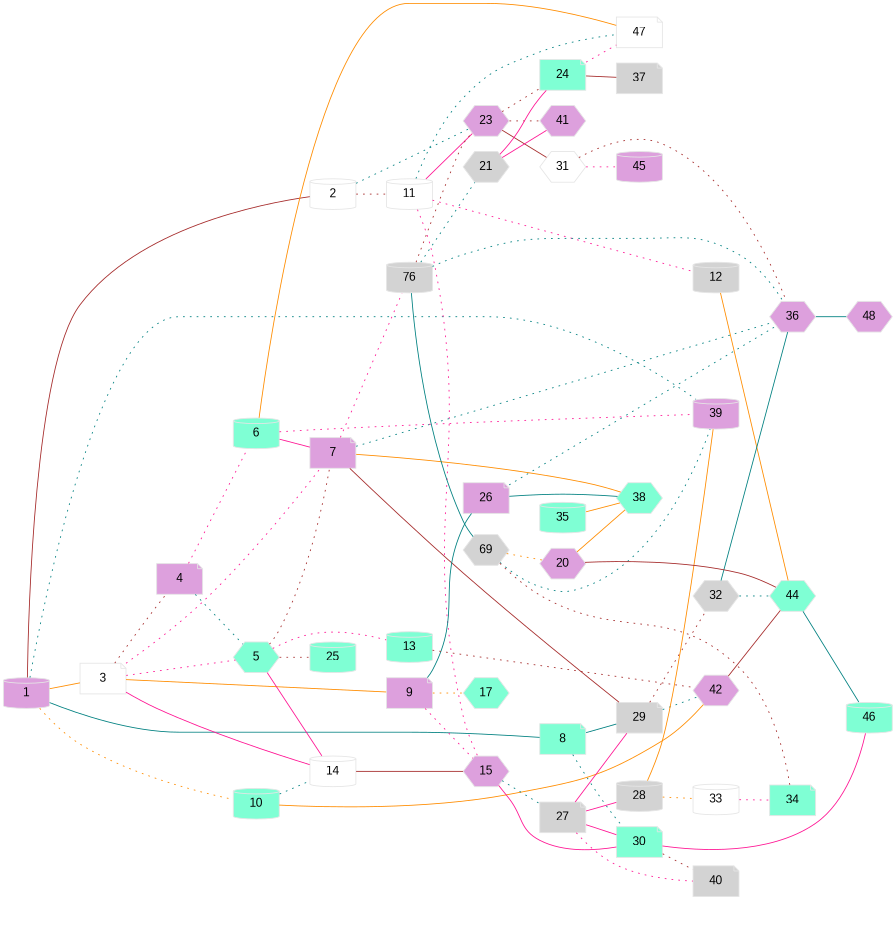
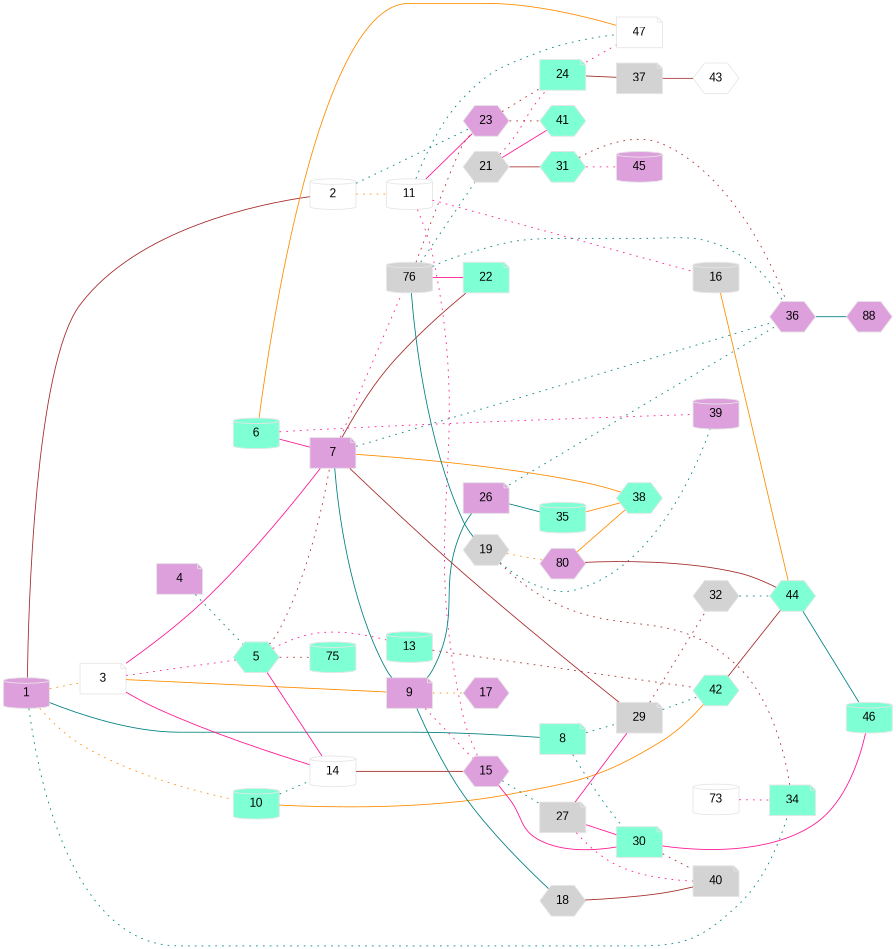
node "43": added
node "41": fillcolor plum -> aquamarine
edge "24" -- "21": style solid -> dotted
edge "23" -- "31": now "21" -- "31"
node "31": fillcolor white -> aquamarine
edge "2" -- "11": color brown -> darkorange
node "22": added
node "12": label "12" -> "16"
edge "39" -- "1": now "34" -- "1"
node "48": label "48" -> "88"
edge "36" -- "32": removed
edge "26" -- "38": now "26" -- "35"
edge "6" -- "4": removed
node "69": label "69" -> "19"
node "20": label "20" -> "80"
edge "7" -- "3": style dotted -> solid
edge "7" -- "9": added
edge "4" -- "3": removed
node "25": label "25" -> "75"
edge "3" -- "1": style solid -> dotted
node "42": fillcolor plum -> aquamarine
node "17": fillcolor aquamarine -> plum
edge "29" -- "8": style solid -> dotted
node "28": removed
node "33": label "33" -> "73"
node "18": added
